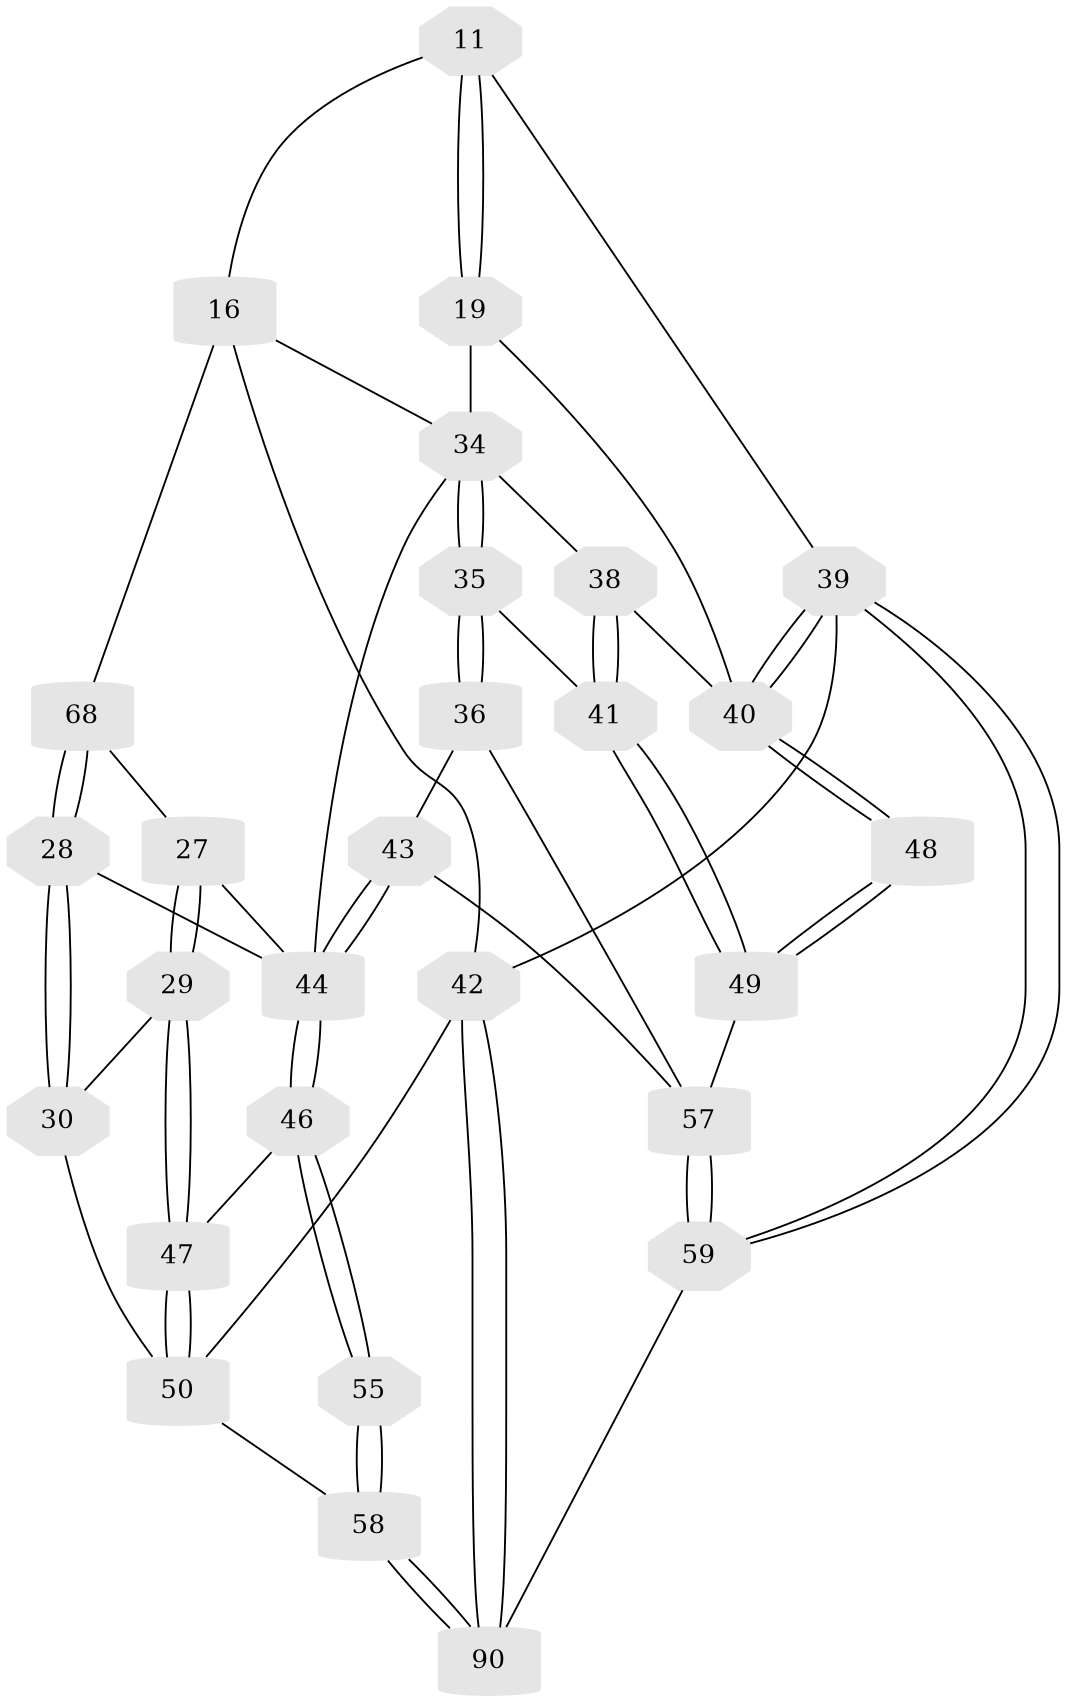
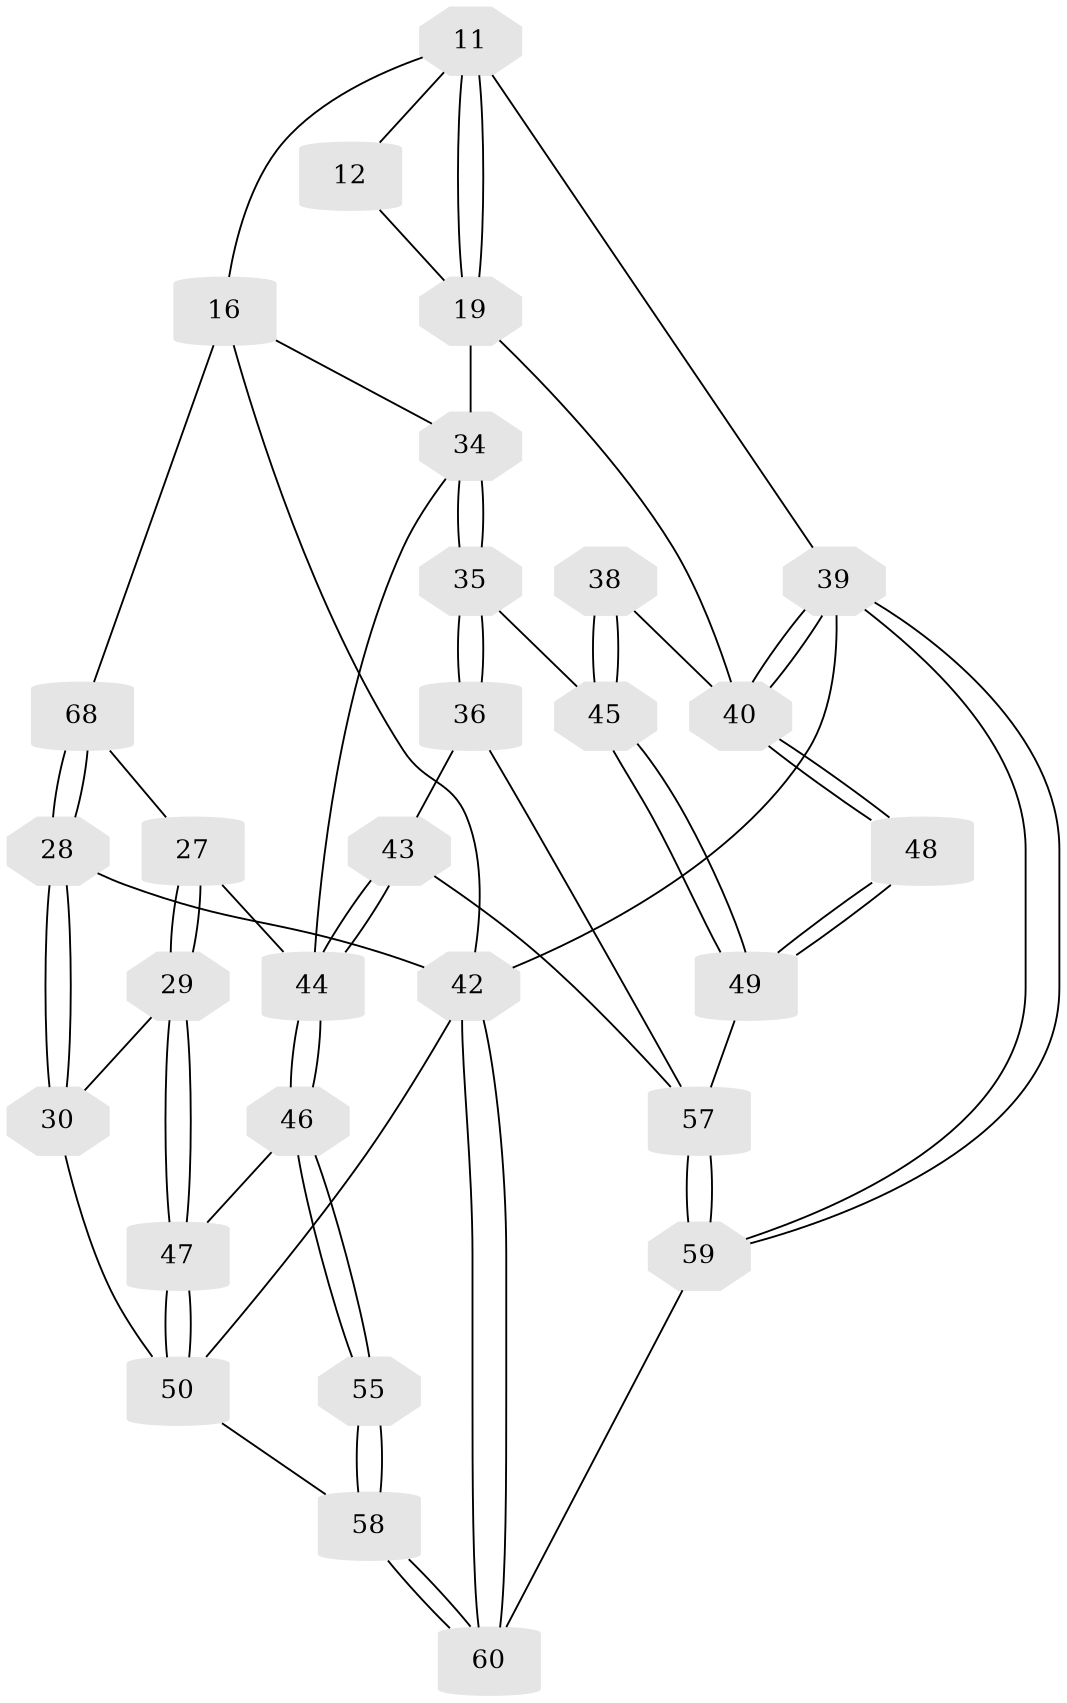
node "12": added
edge "34" -- "38": removed
node "41": label "41" -> "45"
edge "28" -- "44": now "28" -- "42"
node "90": label "90" -> "60"
